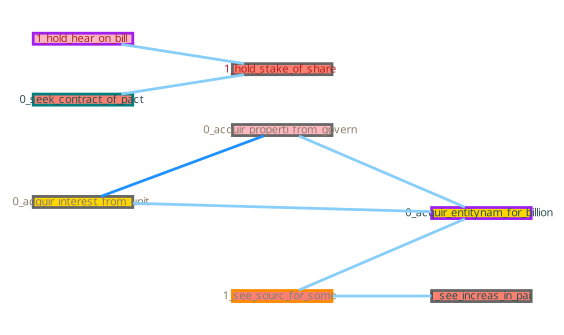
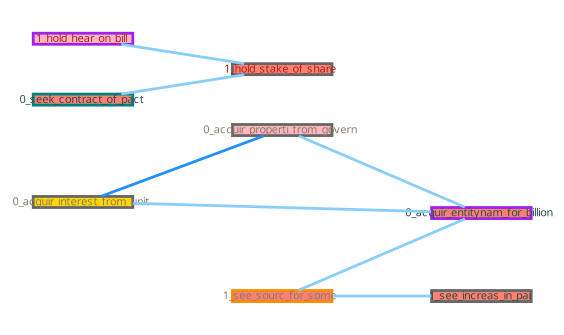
node "0_acquir_entitynam_for_billion": fillcolor gold -> salmon
